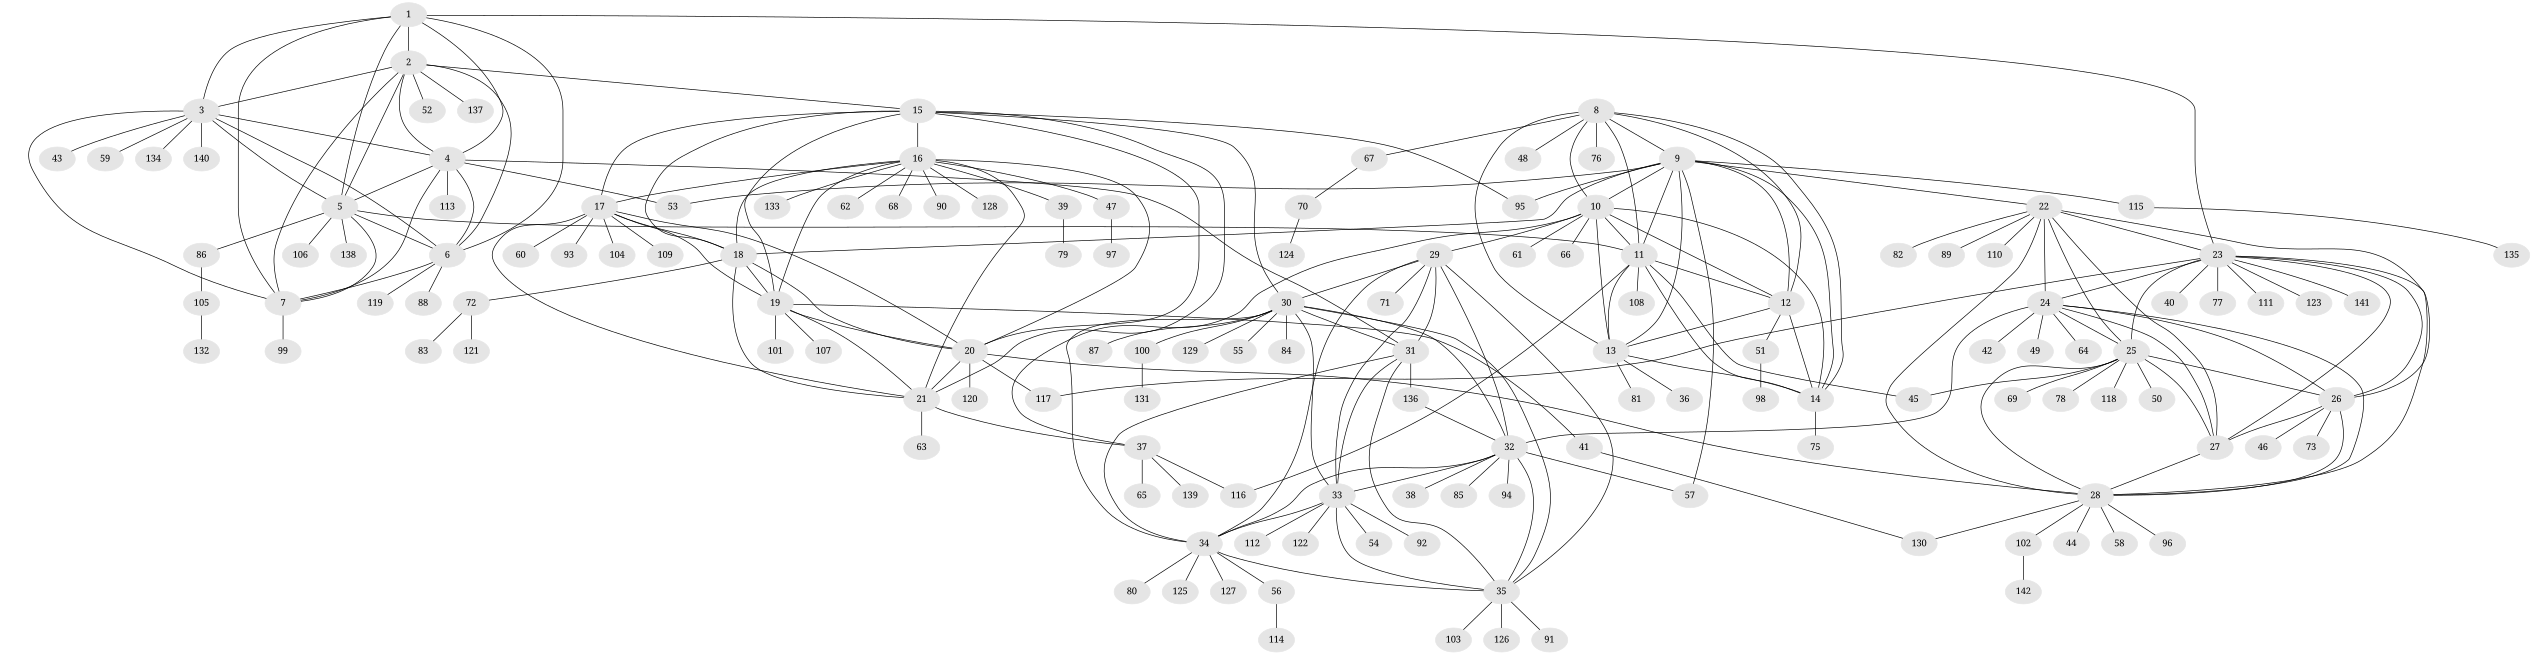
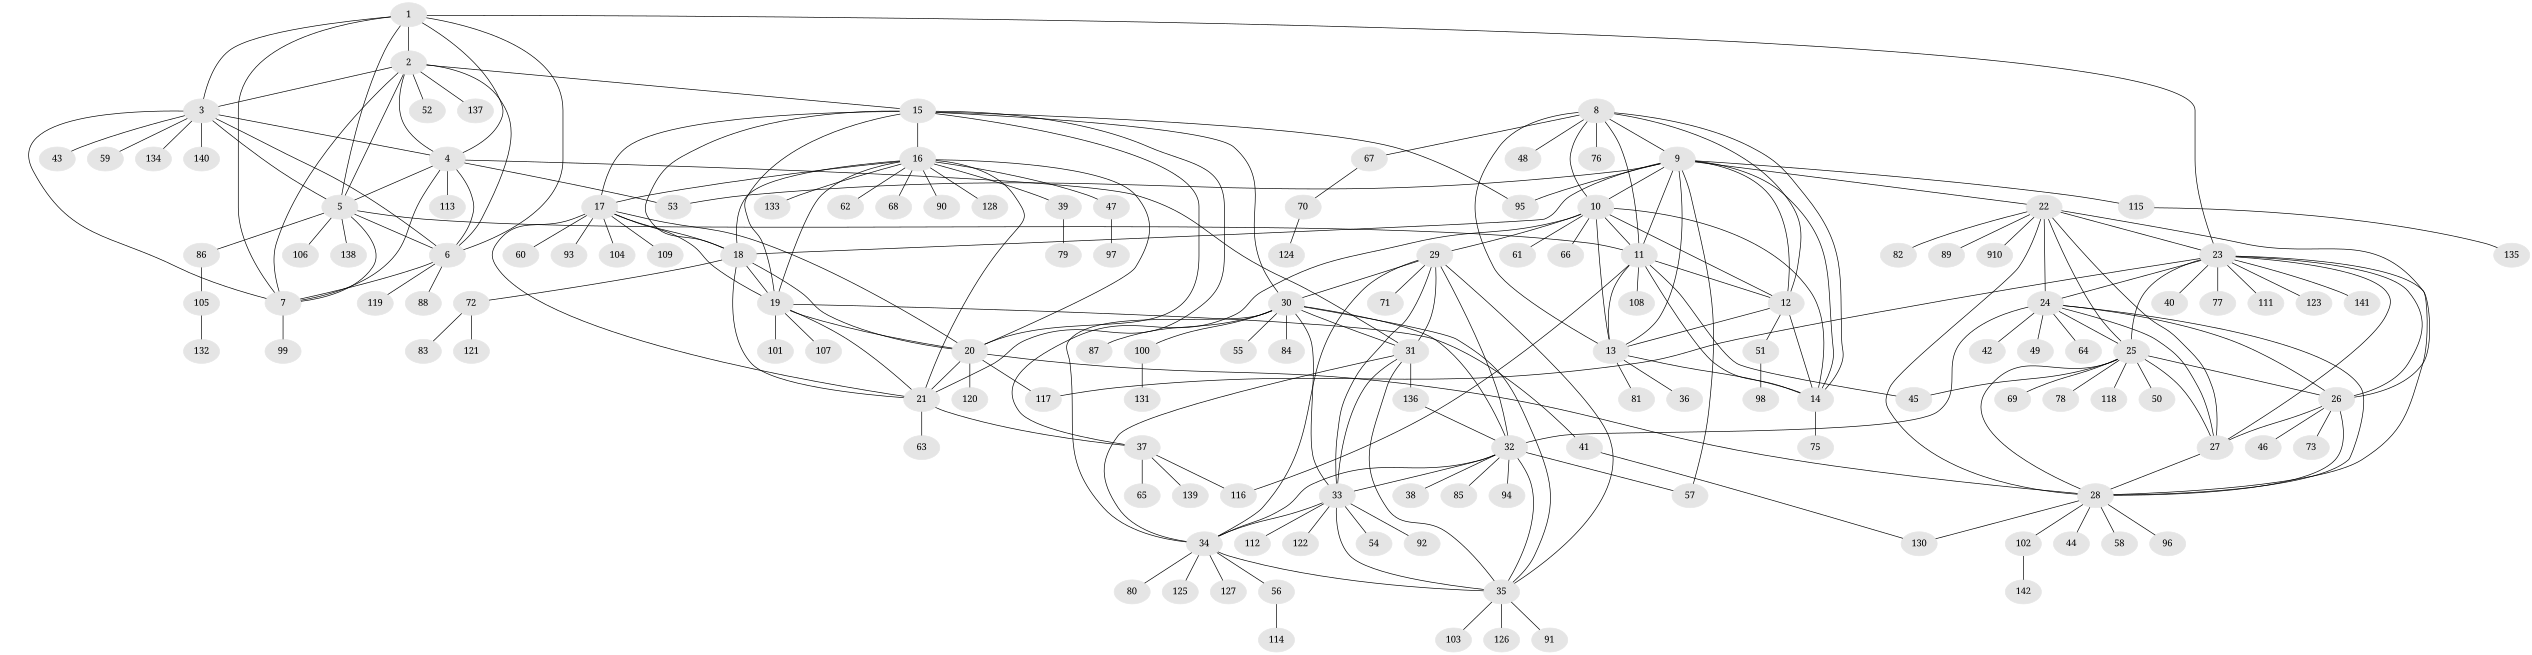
node "110": label "110" -> "910"
node "129": removed
